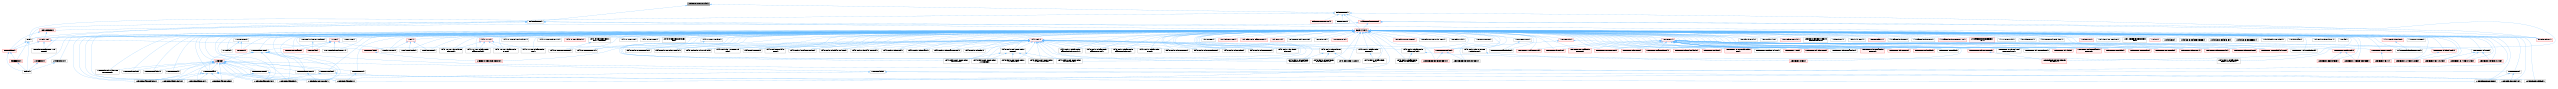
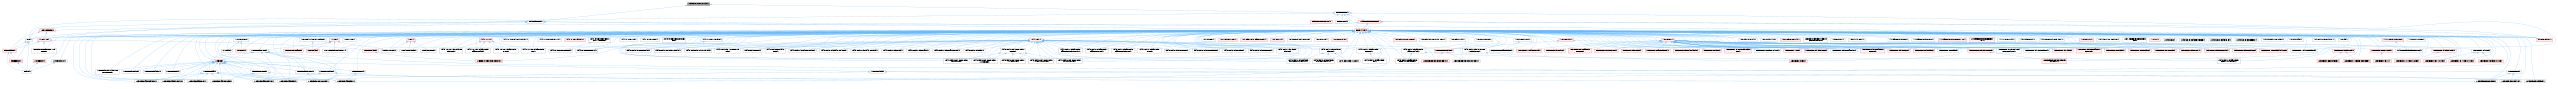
node "AggregateGeom.h": removed
